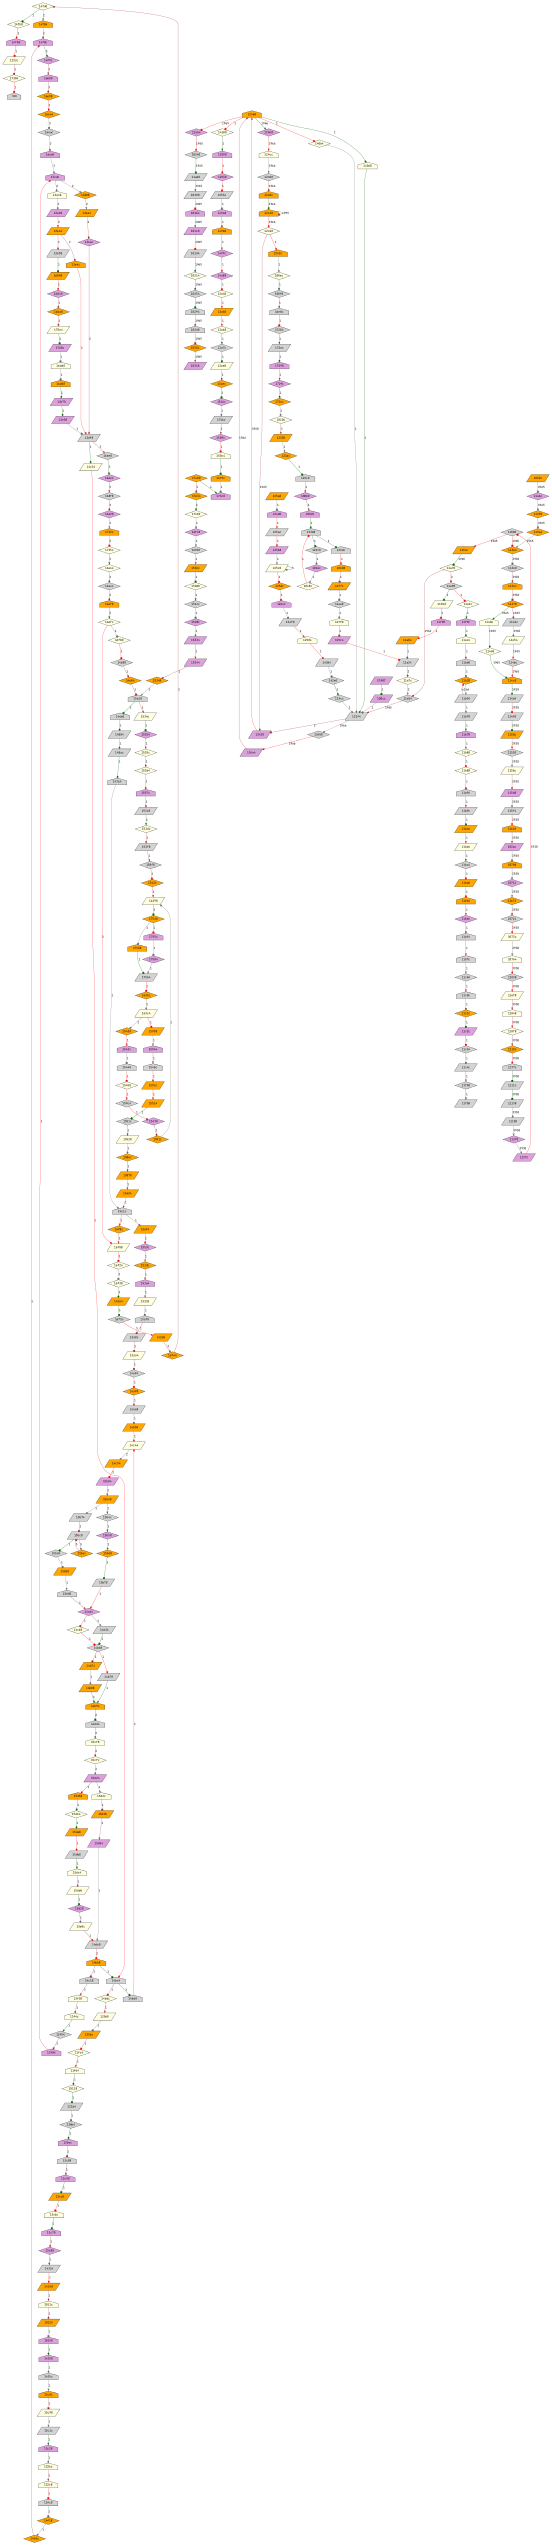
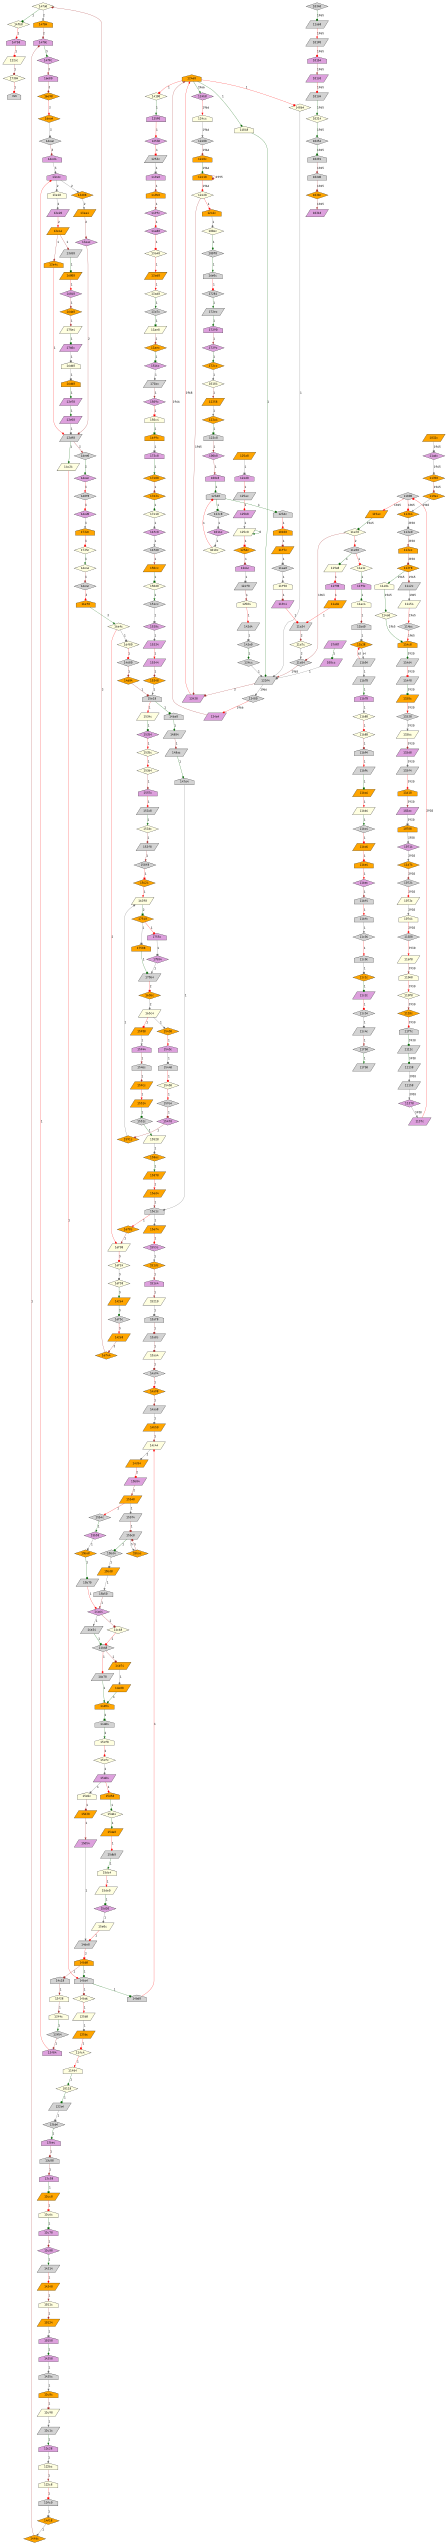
node "11a64": removed
edge "17400" -> "173c8": reversed
